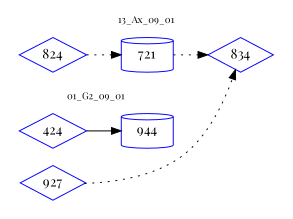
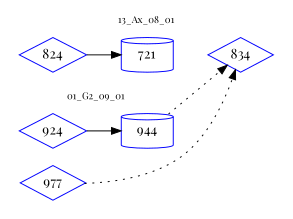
cluster "13_Ax_09_01": label "13_Ax_09_01" -> "13_Ax_08_01"
edge "824" -> "721": style dotted -> solid
edge "721" -> "834": now "944" -> "834"
node "424": label "424" -> "924"
node "927": label "927" -> "977"
